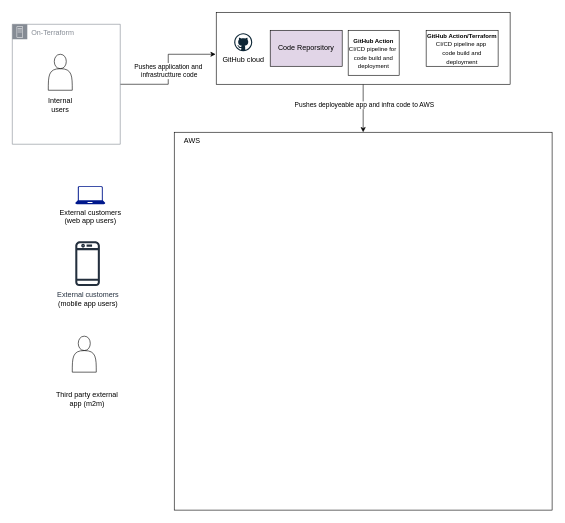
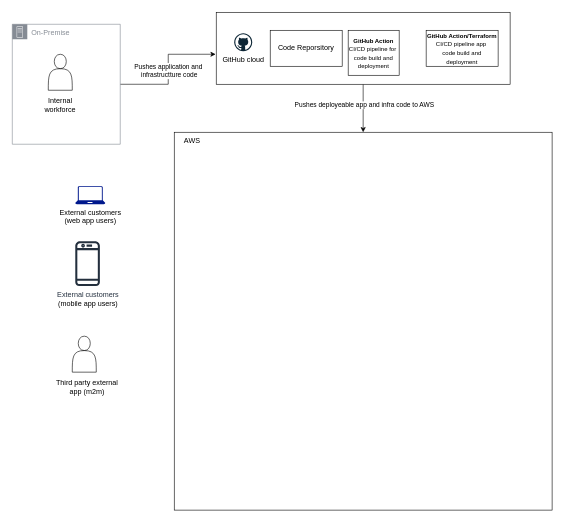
node "On-Terraform": label "On-Terraform" -> "On-Premise"
node "Code Reporsitory": fillcolor #e1d5e7 -> #ffffff
node "Internal users": label "Internal users" -> "Internal workforce"
node "Third party external app (m2m)": moved (87, 399) -> (87, 387)
